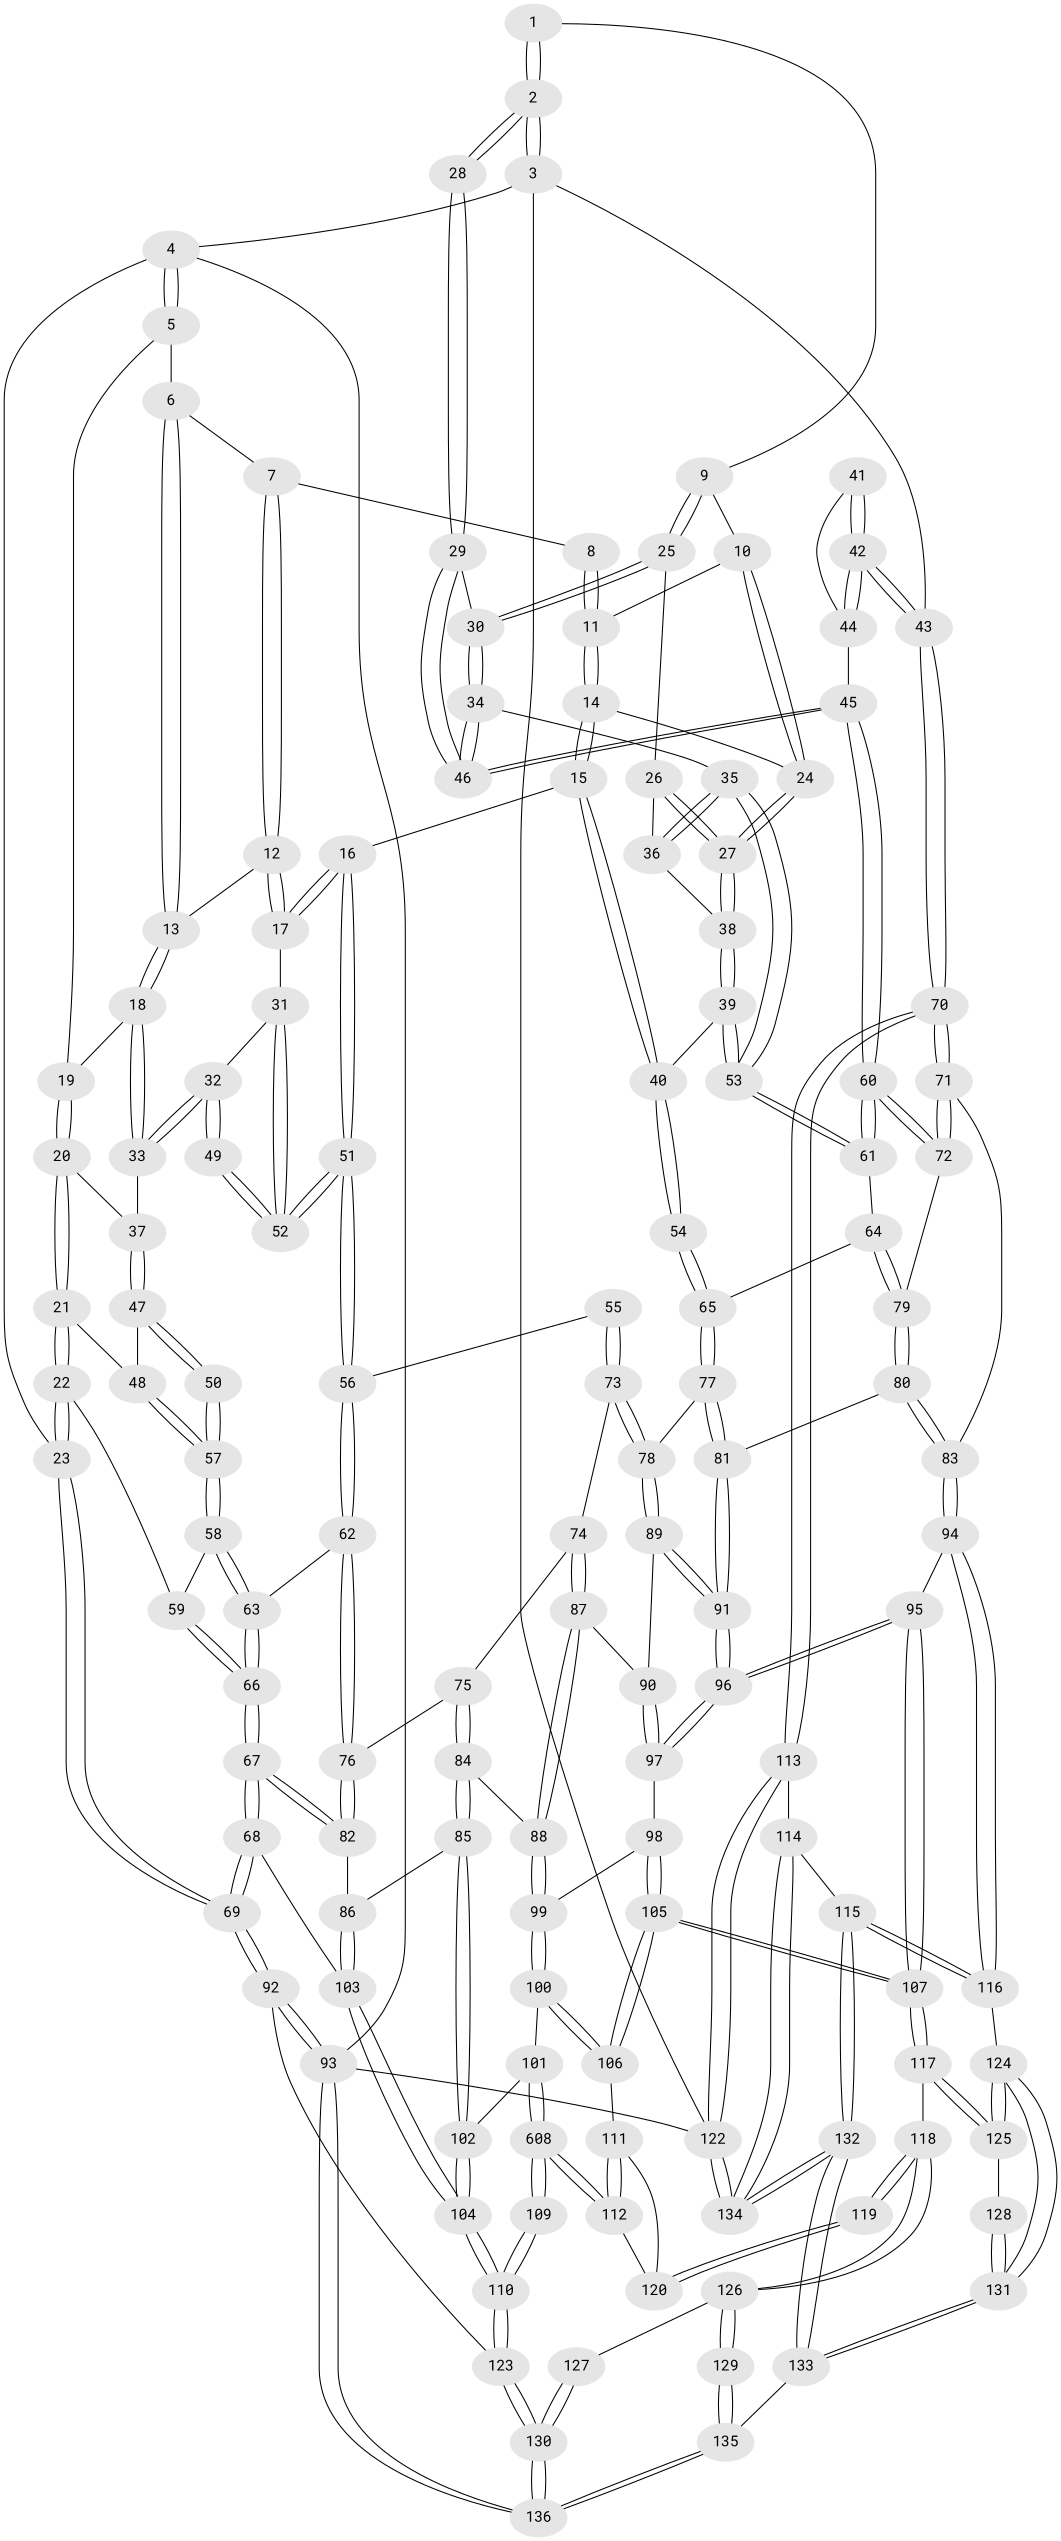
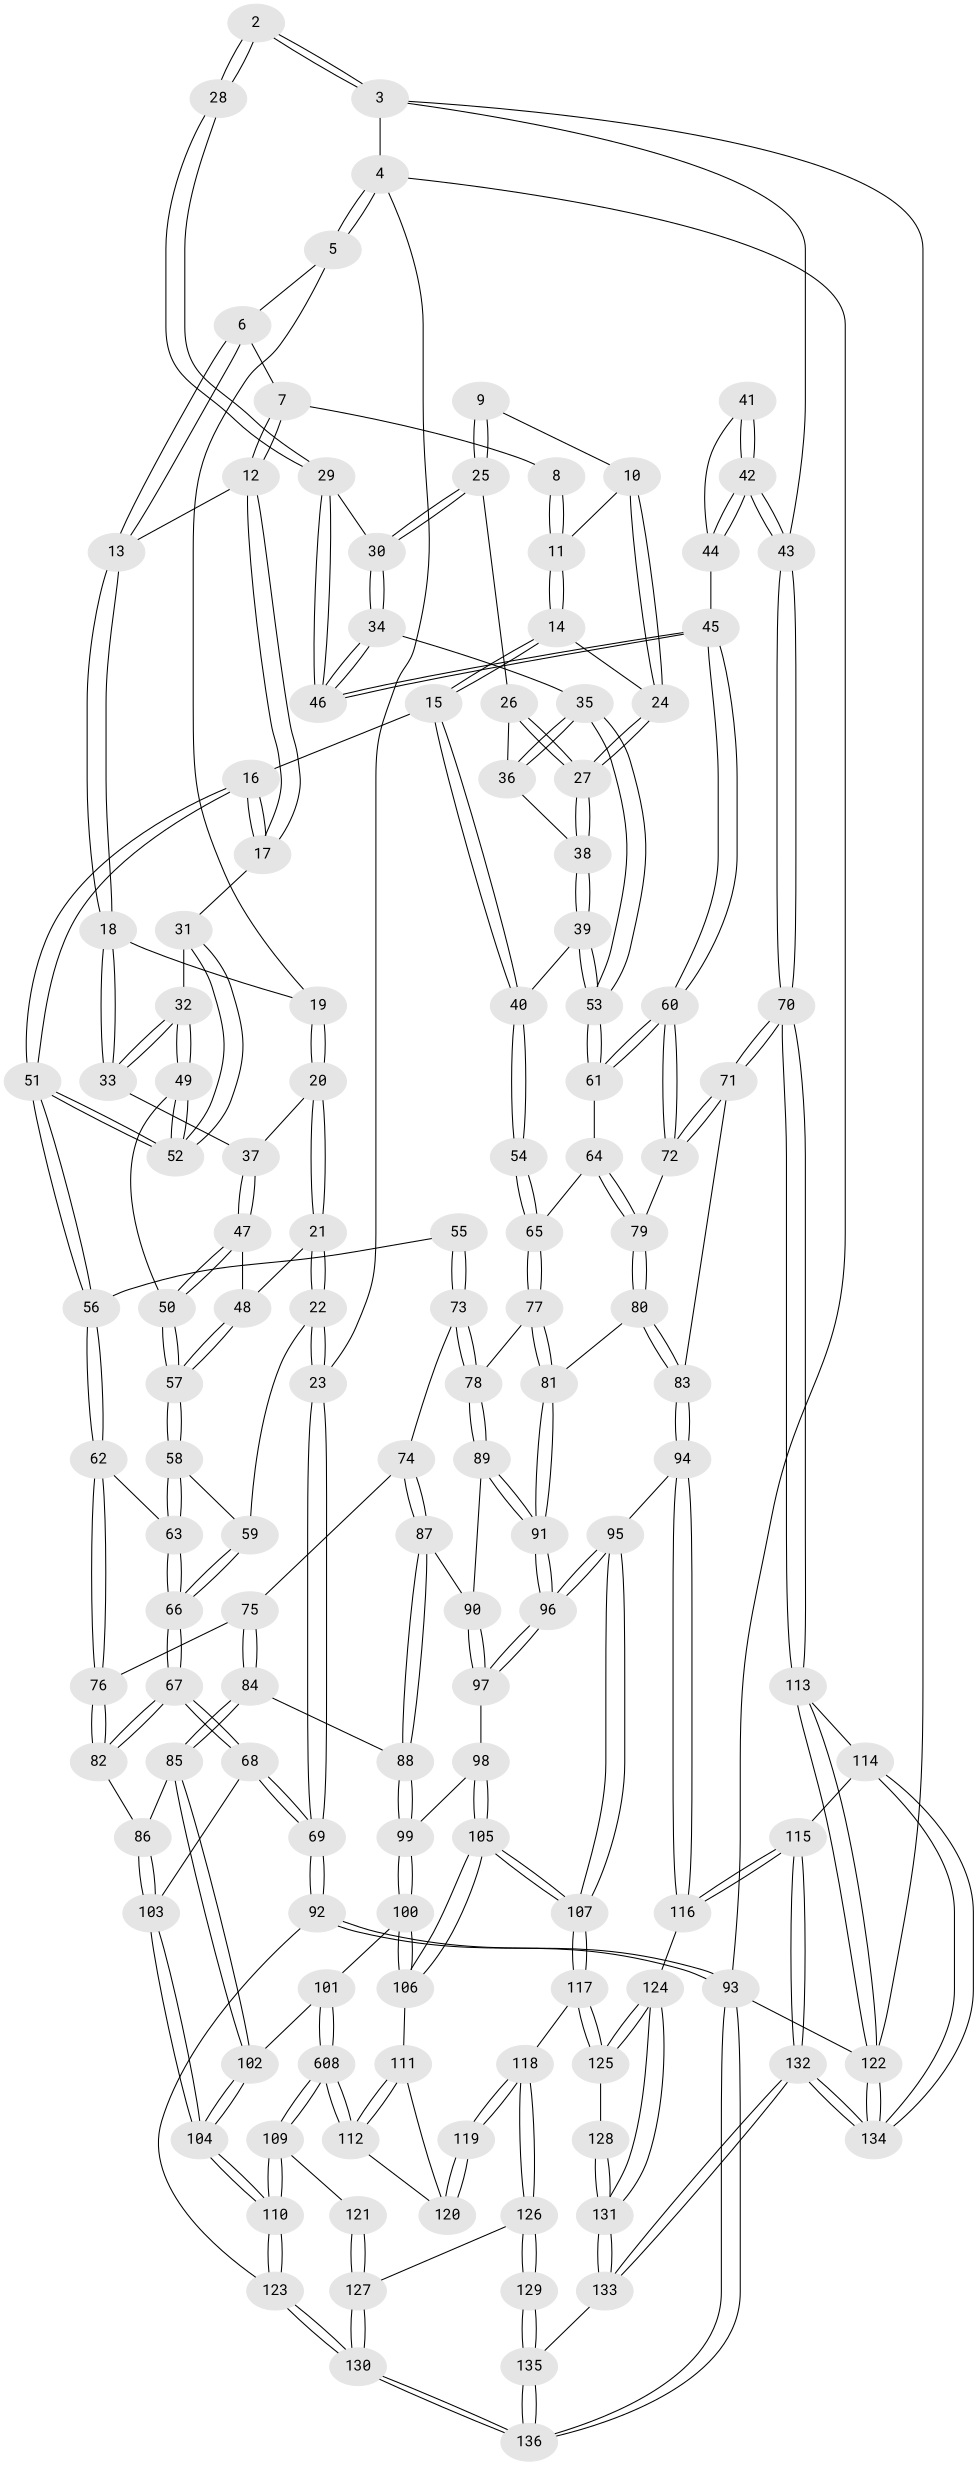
node "1": removed
edge "49" -- "50": added
node "121": added
